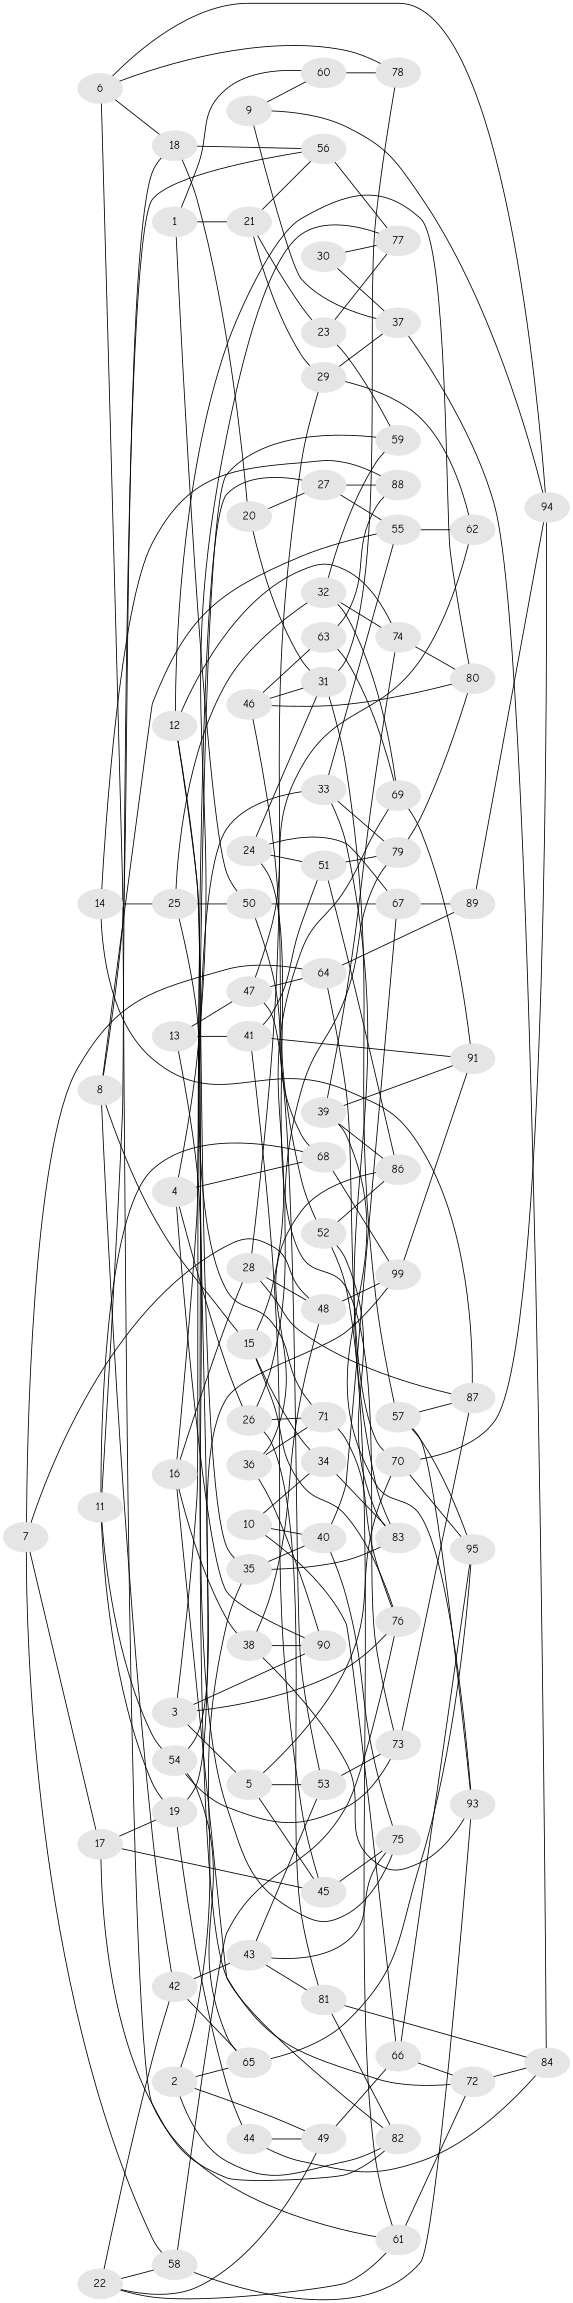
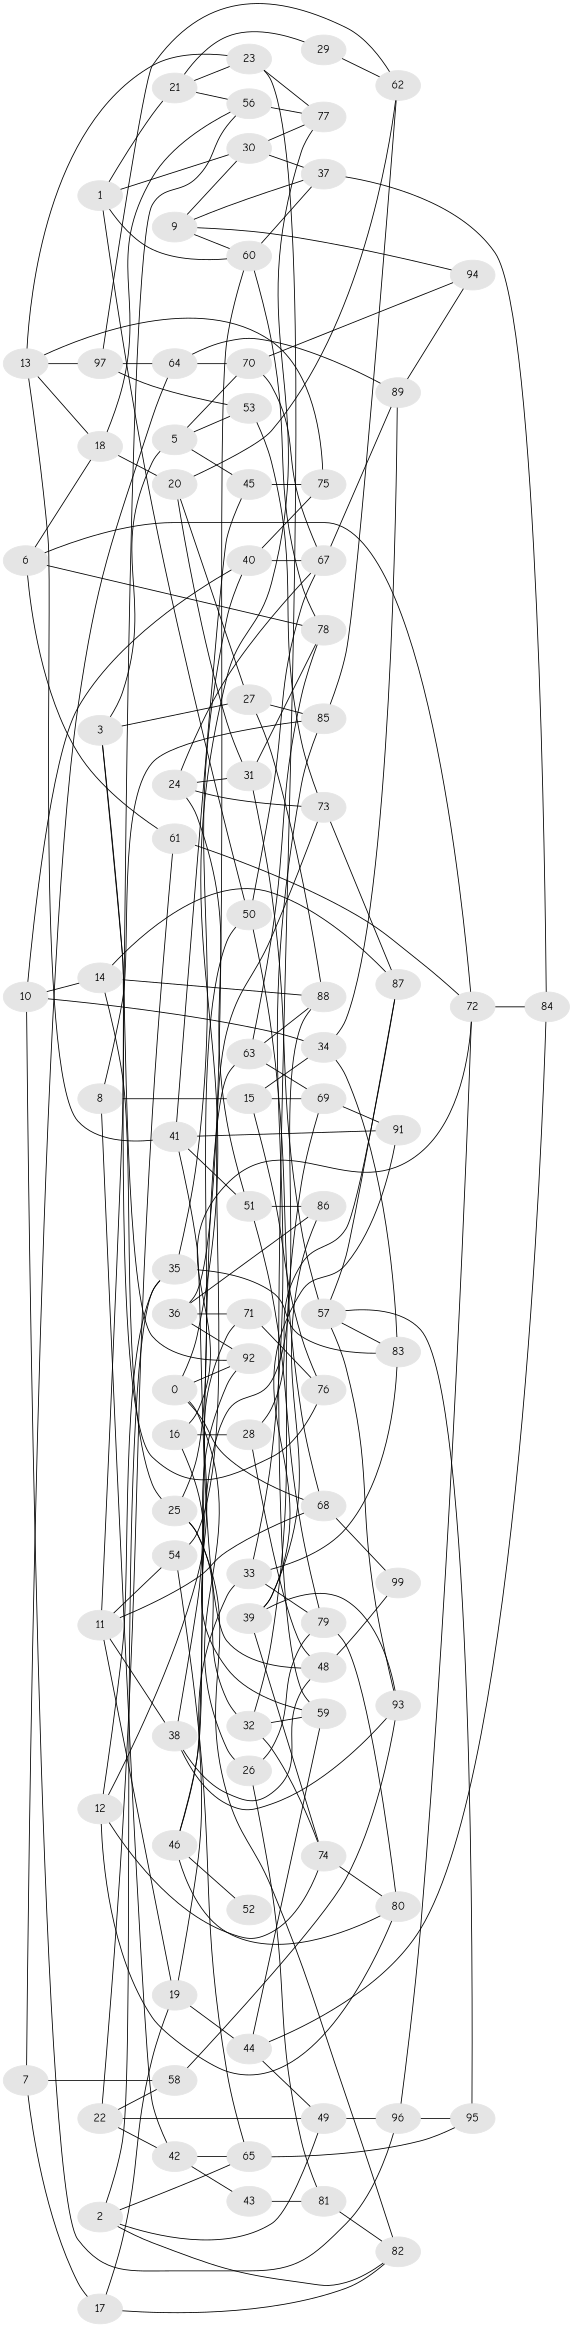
edge "6" -- "94": now "6" -- "72"
edge "23" -- "13": added
edge "30" -- "1": added
edge "30" -- "9": added
edge "62" -- "20": added
edge "37" -- "29": now "37" -- "60"
node "55": label "55" -> "85"
edge "18" -- "8": now "18" -- "13"
edge "31" -- "46": now "88" -- "46"
edge "89" -- "34": added
edge "29" -- "28": removed
edge "60" -- "36": added
edge "78" -- "63": added
edge "14" -- "10": added
node "47": label "47" -> "97"
edge "91" -- "99": removed
node "4": label "4" -> "0"
edge "86" -- "52": removed
edge "48" -- "7": now "48" -- "41"
edge "52" -- "83": now "57" -- "83"
edge "71" -- "26": removed
edge "99" -- "54": removed
edge "70" -- "95": now "70" -- "67"
edge "16" -- "38": now "11" -- "38"
node "90": label "90" -> "92"
edge "52" -- "61": removed
edge "17" -- "45": removed
edge "53" -- "43": removed
edge "59" -- "44": added
edge "76" -- "58": removed
edge "75" -- "43": removed
edge "81" -- "84": removed
node "66": label "66" -> "96"
